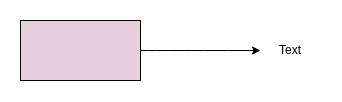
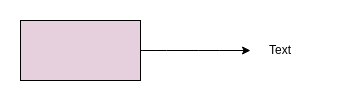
node "Text": moved (291, 51) -> (281, 51)
